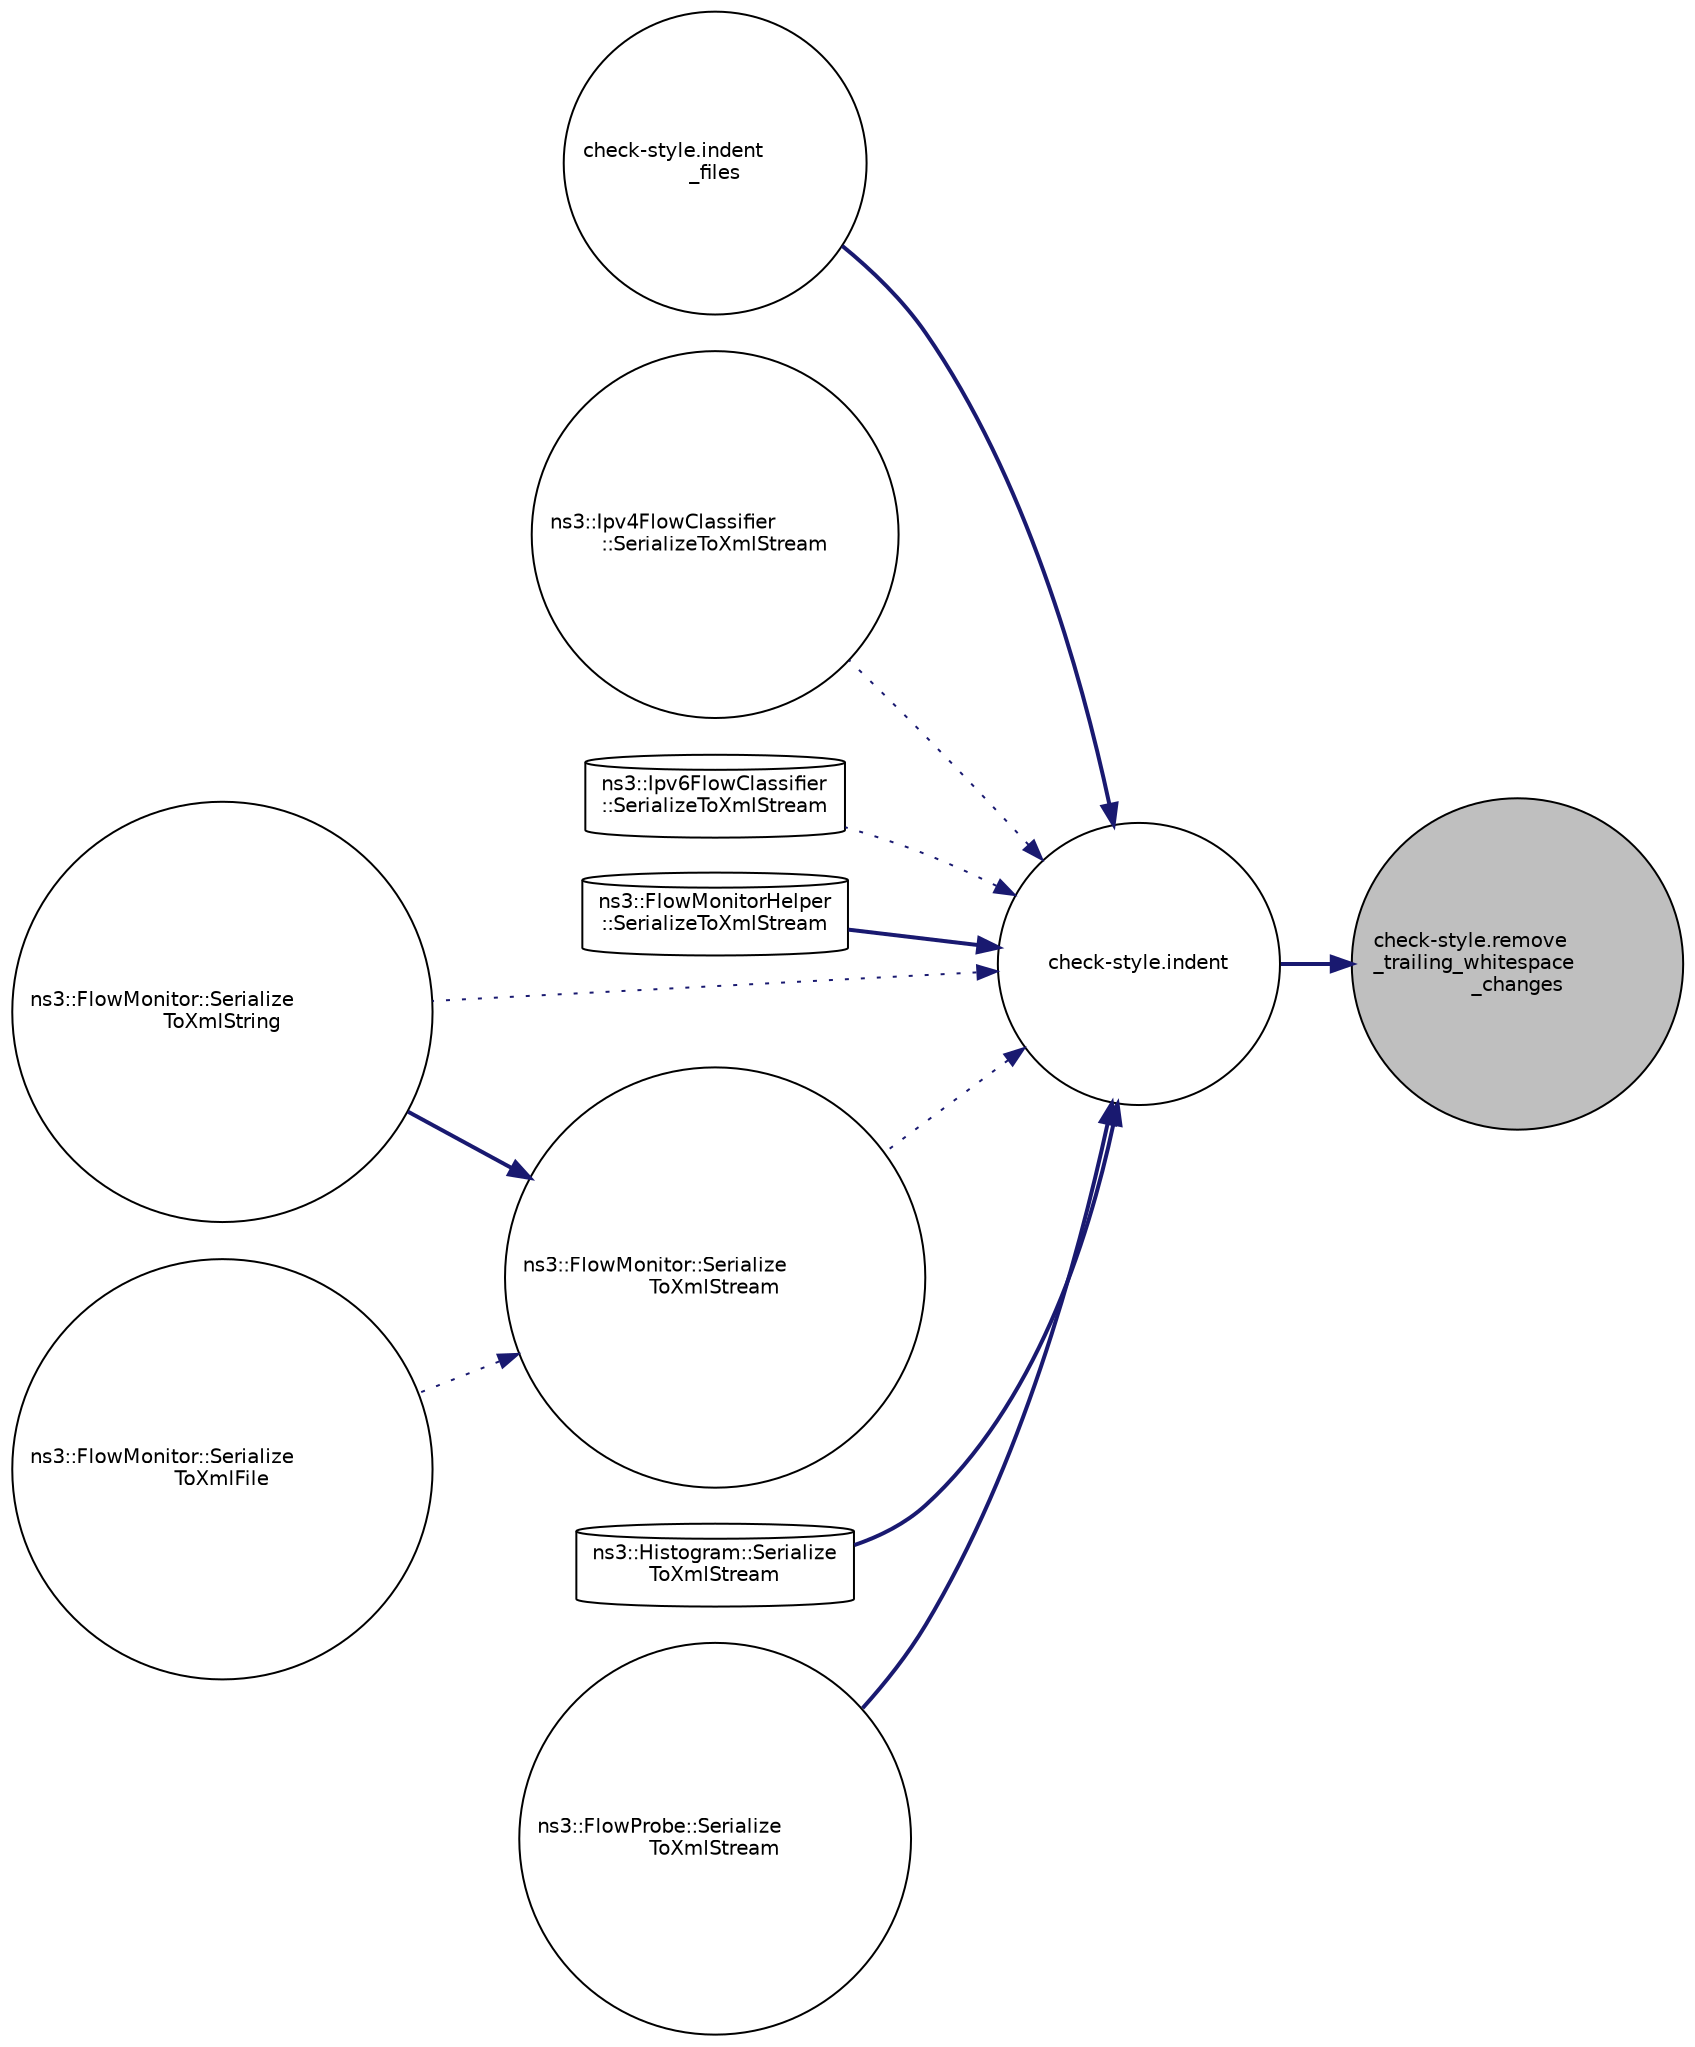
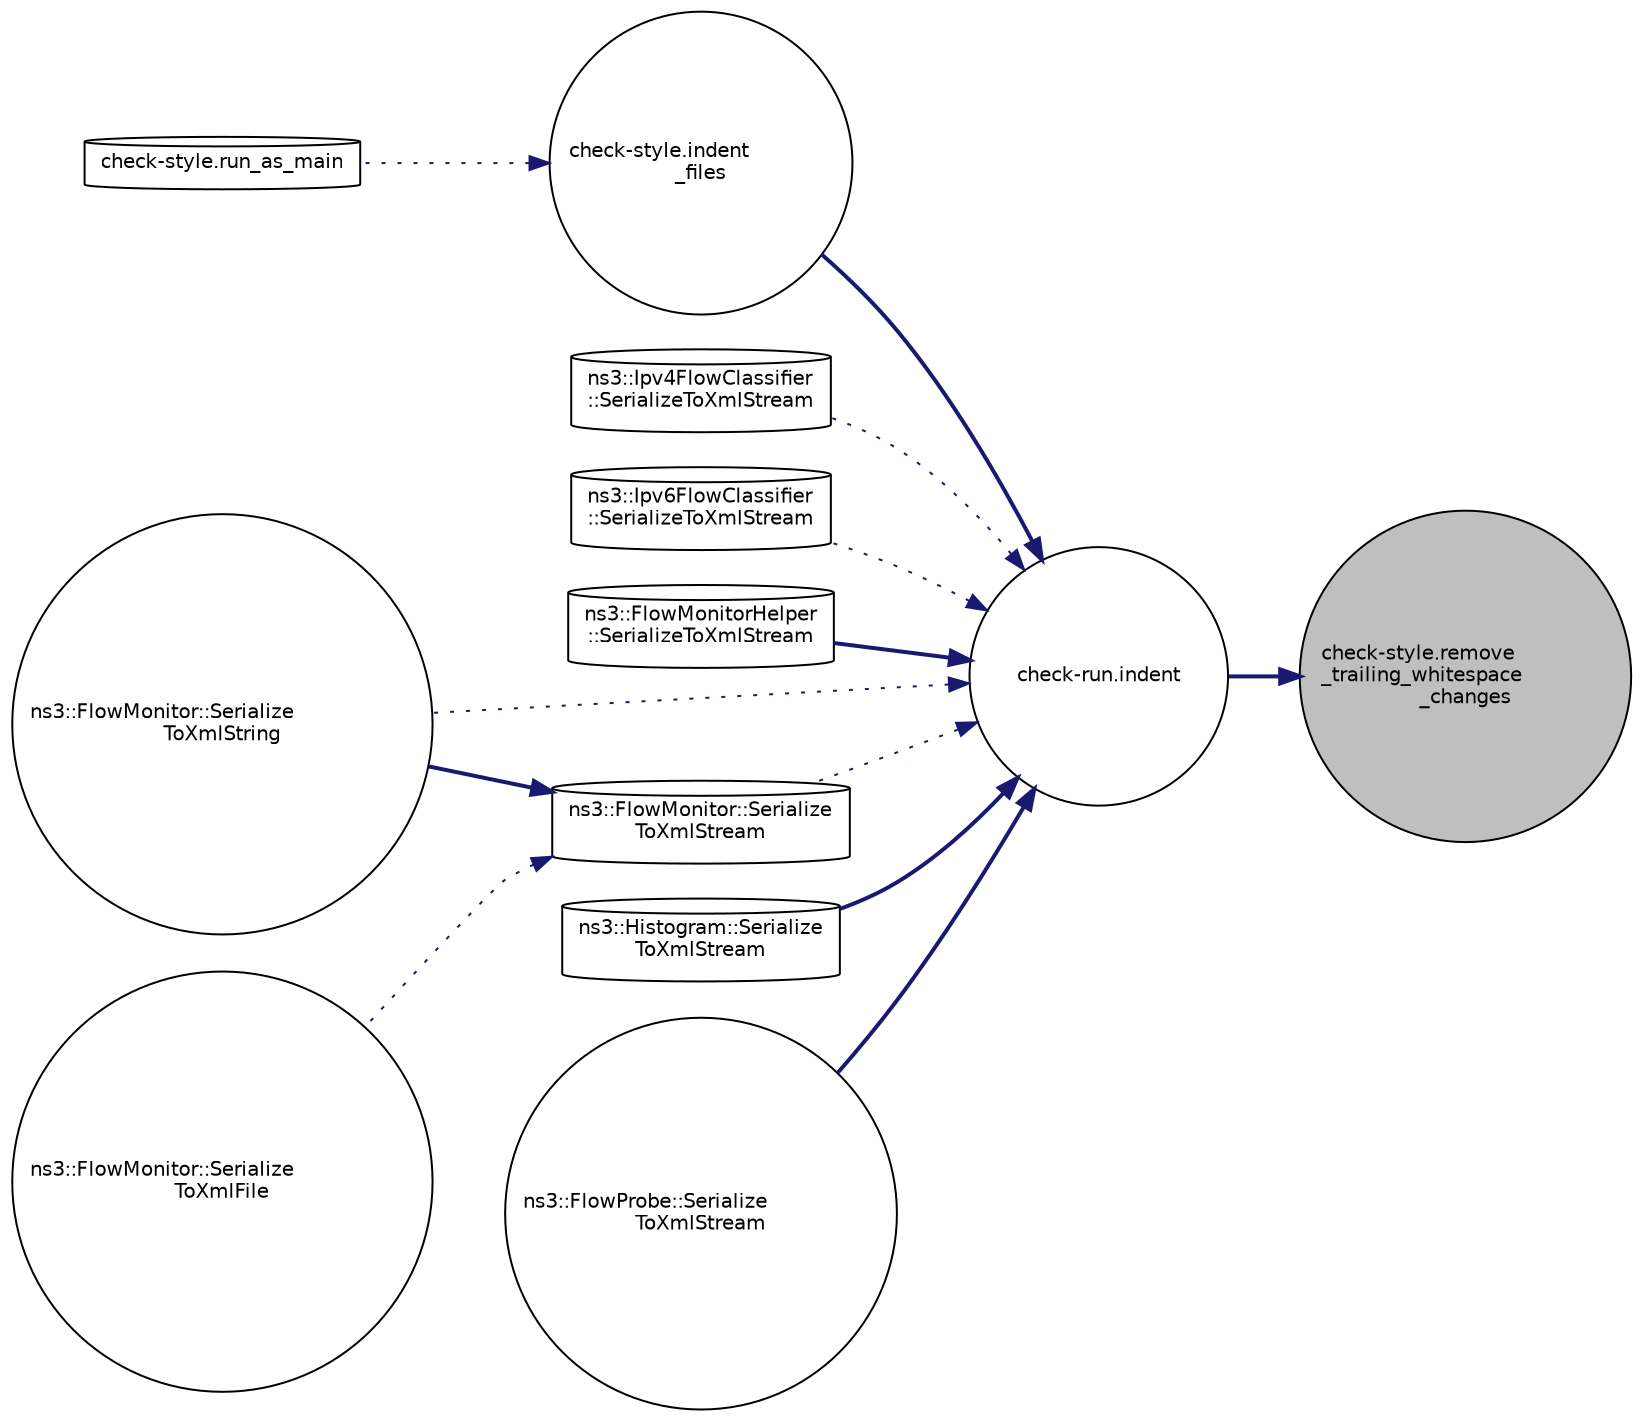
node "check-style.run_as_main": added
node "ns3::Ipv4FlowClassifier ::SerializeToXmlStream": shape circle -> cylinder
node "check-style.indent": label "check-style.indent" -> "check-run.indent"
node "ns3::FlowMonitor::Serialize ToXmlStream": shape circle -> cylinder
